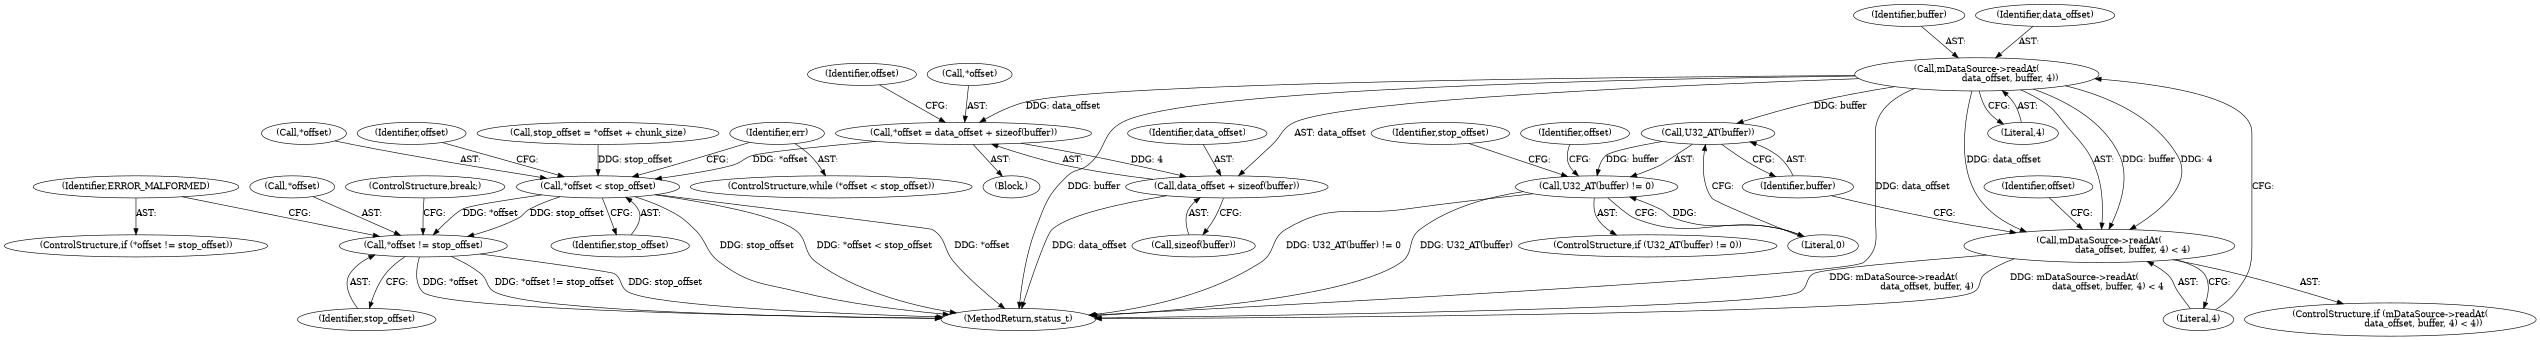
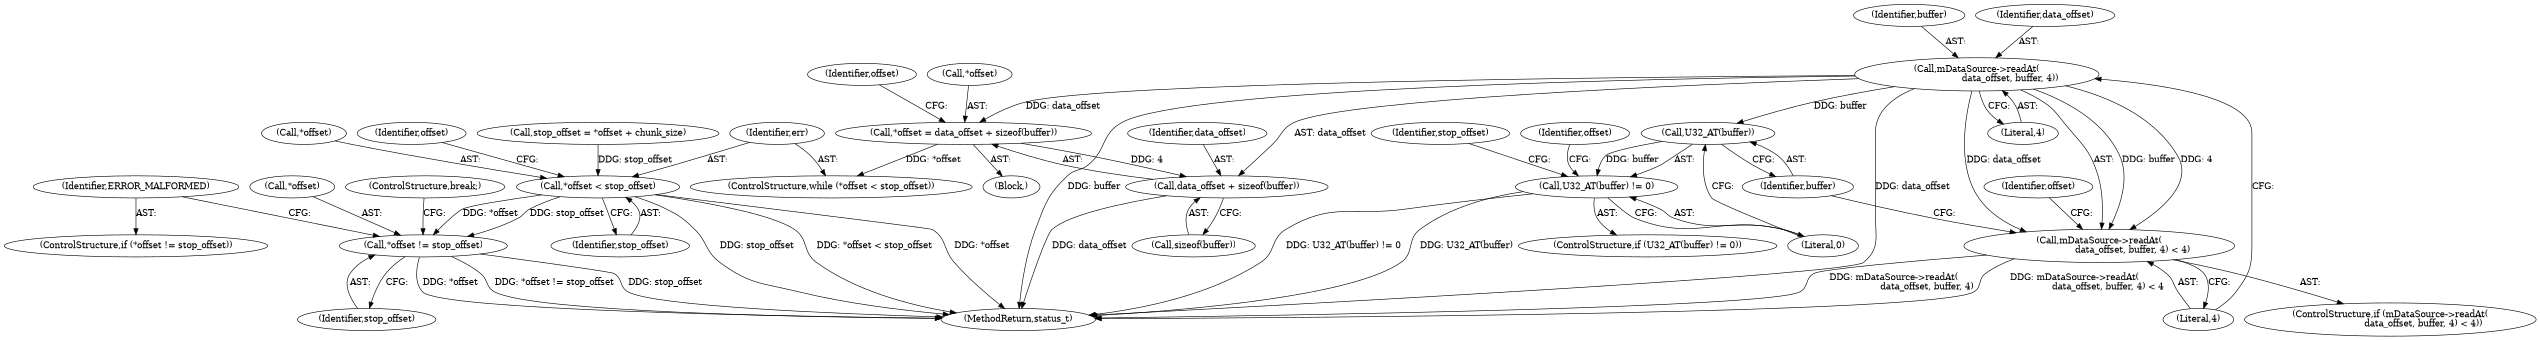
edge "(Call,*offset = data_offset + sizeof(buffer))" -> "(Call,*offset < stop_offset)": now "(Call,*offset = data_offset + sizeof(buffer))" -> "(ControlStructure,while (*offset < stop_offset))"
edge "(Identifier,err)" -> "(Call,*offset < stop_offset)": label "CFG: " -> "AST: "
edge "(Literal,0)" -> "(Call,U32_AT(buffer) != 0)": label "DDG: " -> "AST: "
